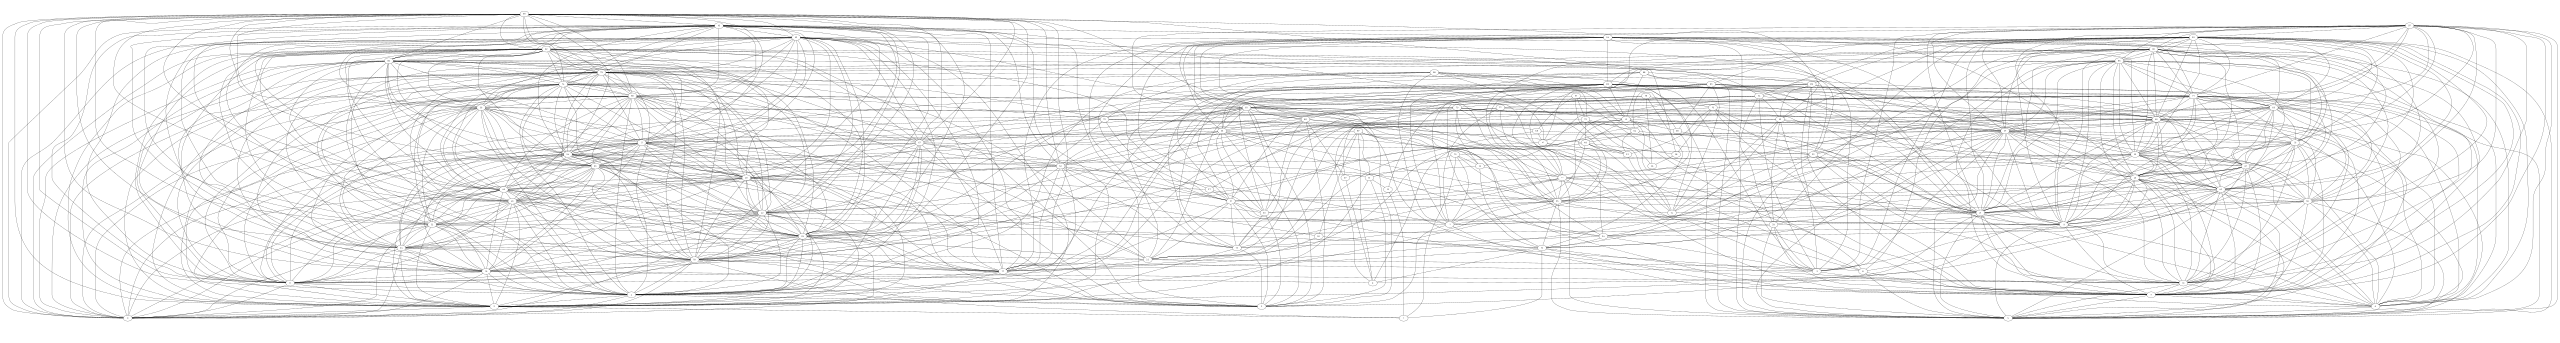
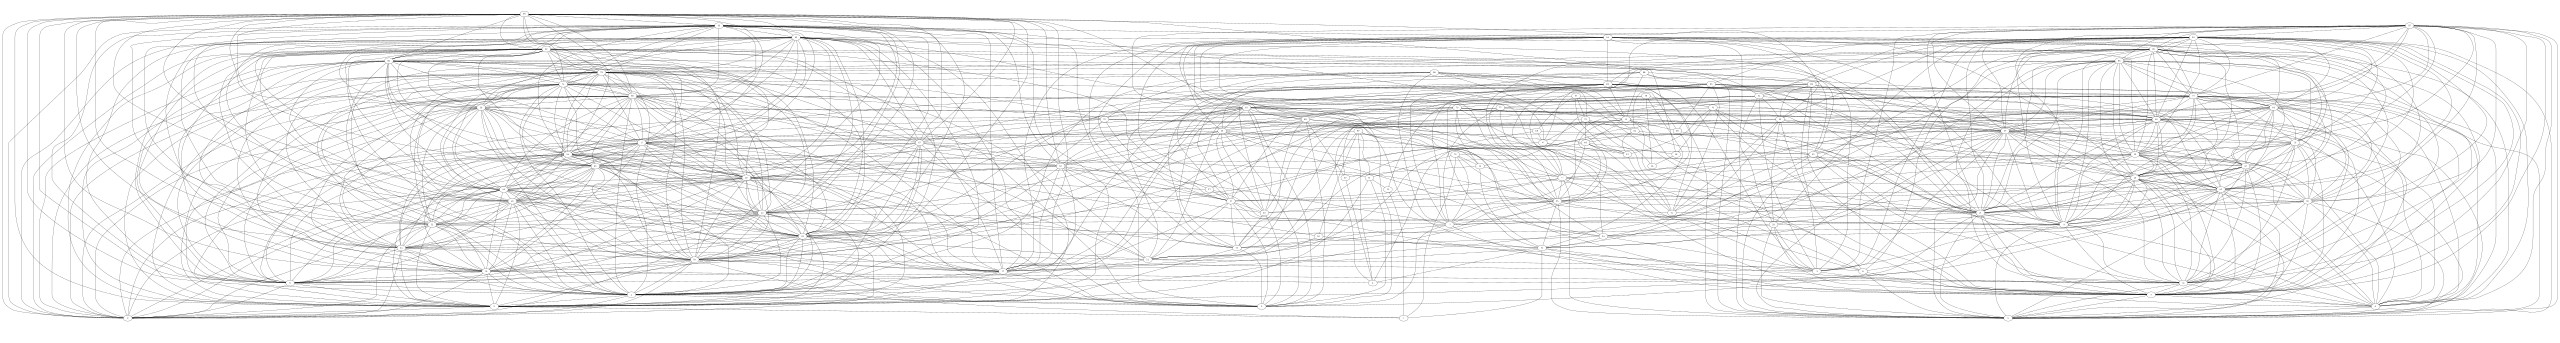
edge "65" -> "85": removed
edge "11" -> "61": now "11" -> "49"
edge "15" -> "44": now "15" -> "12"
